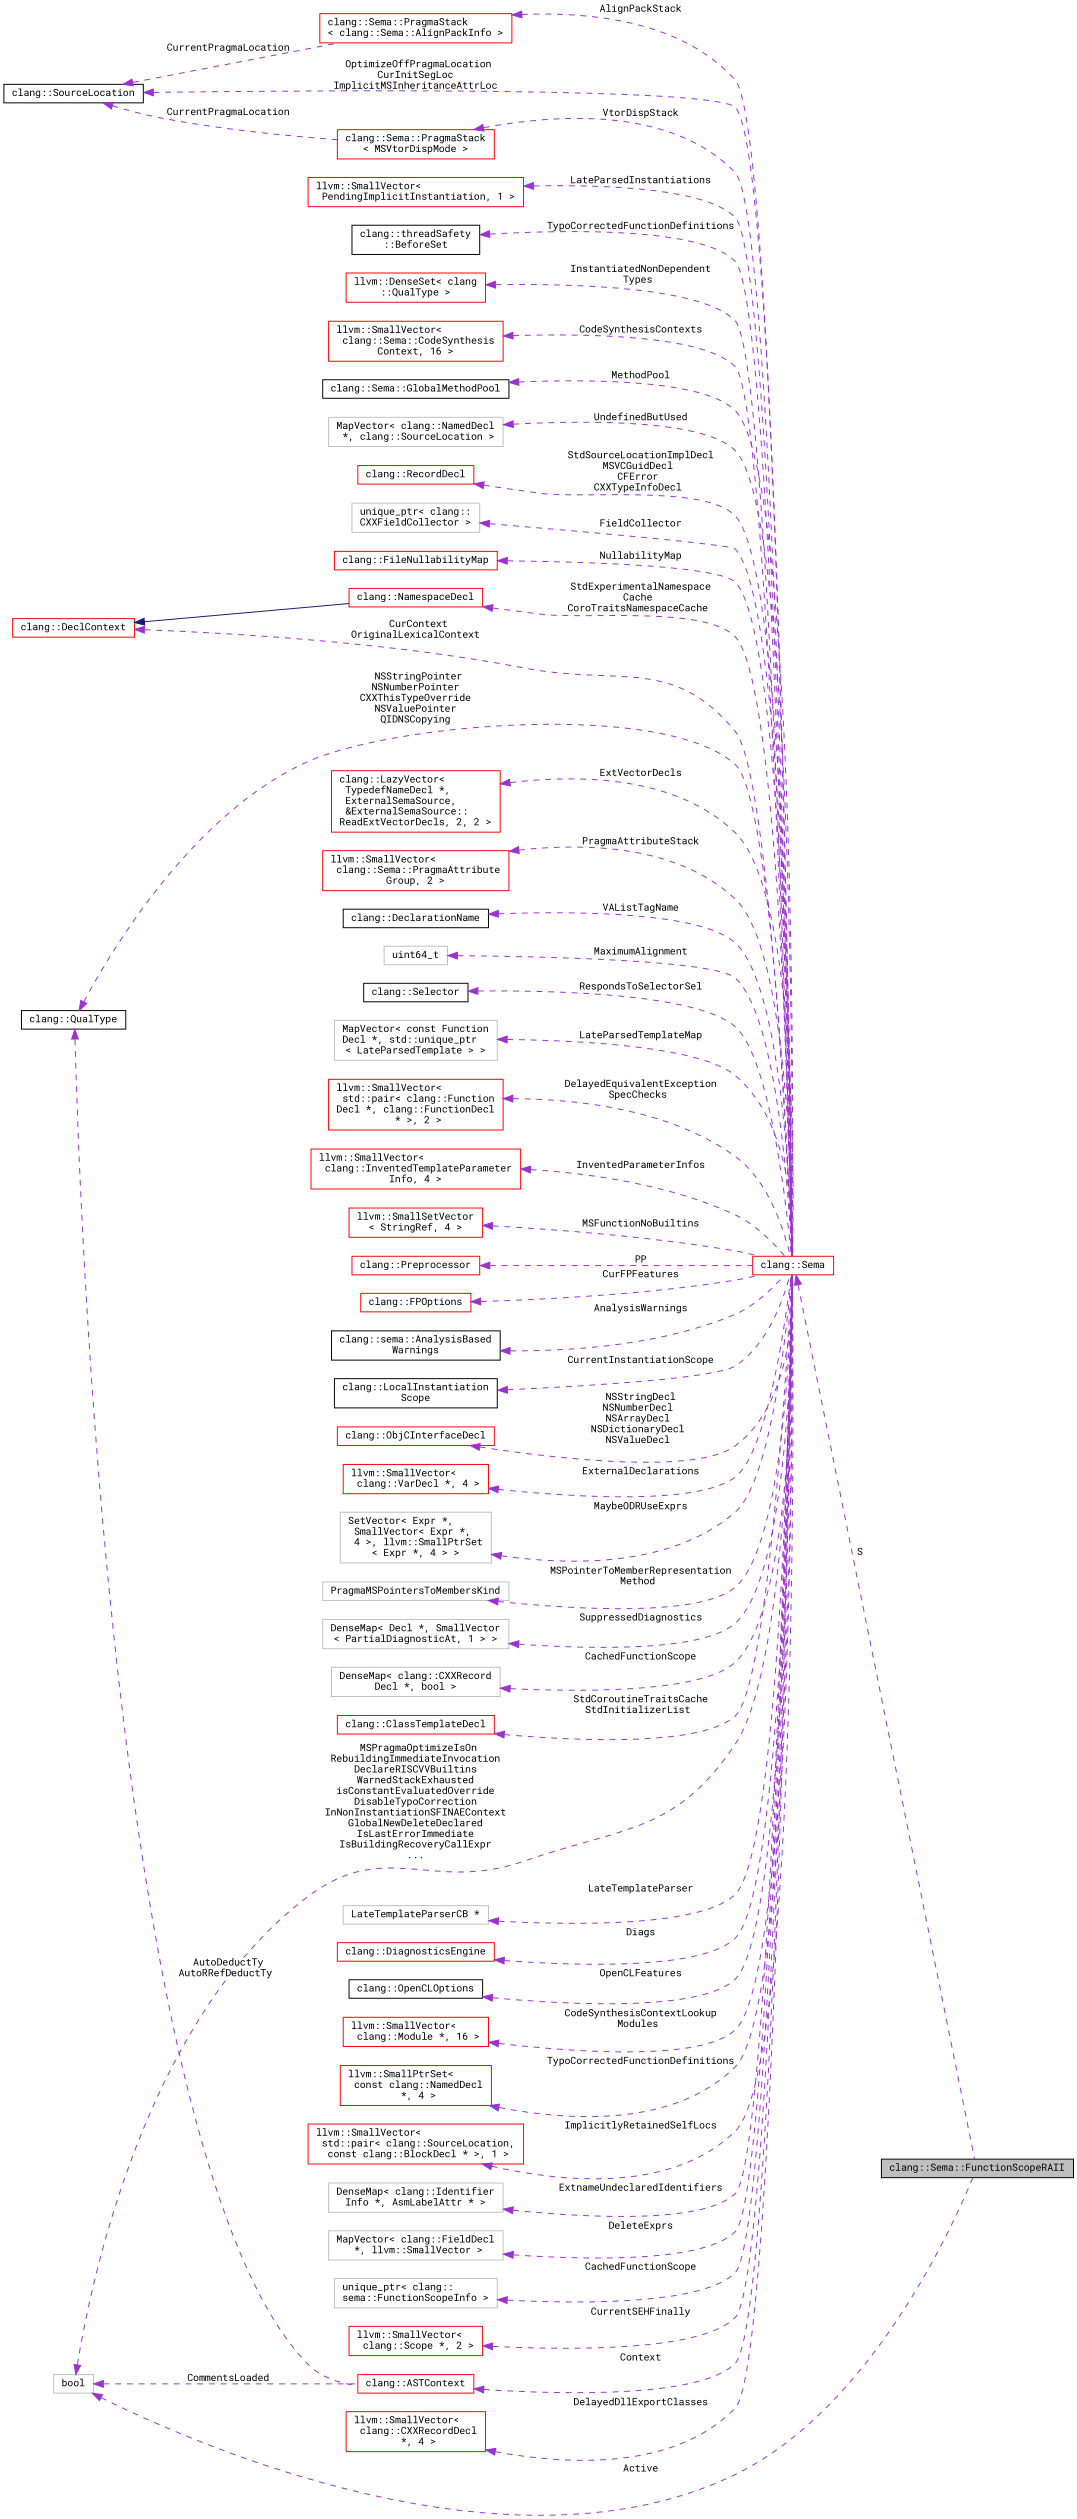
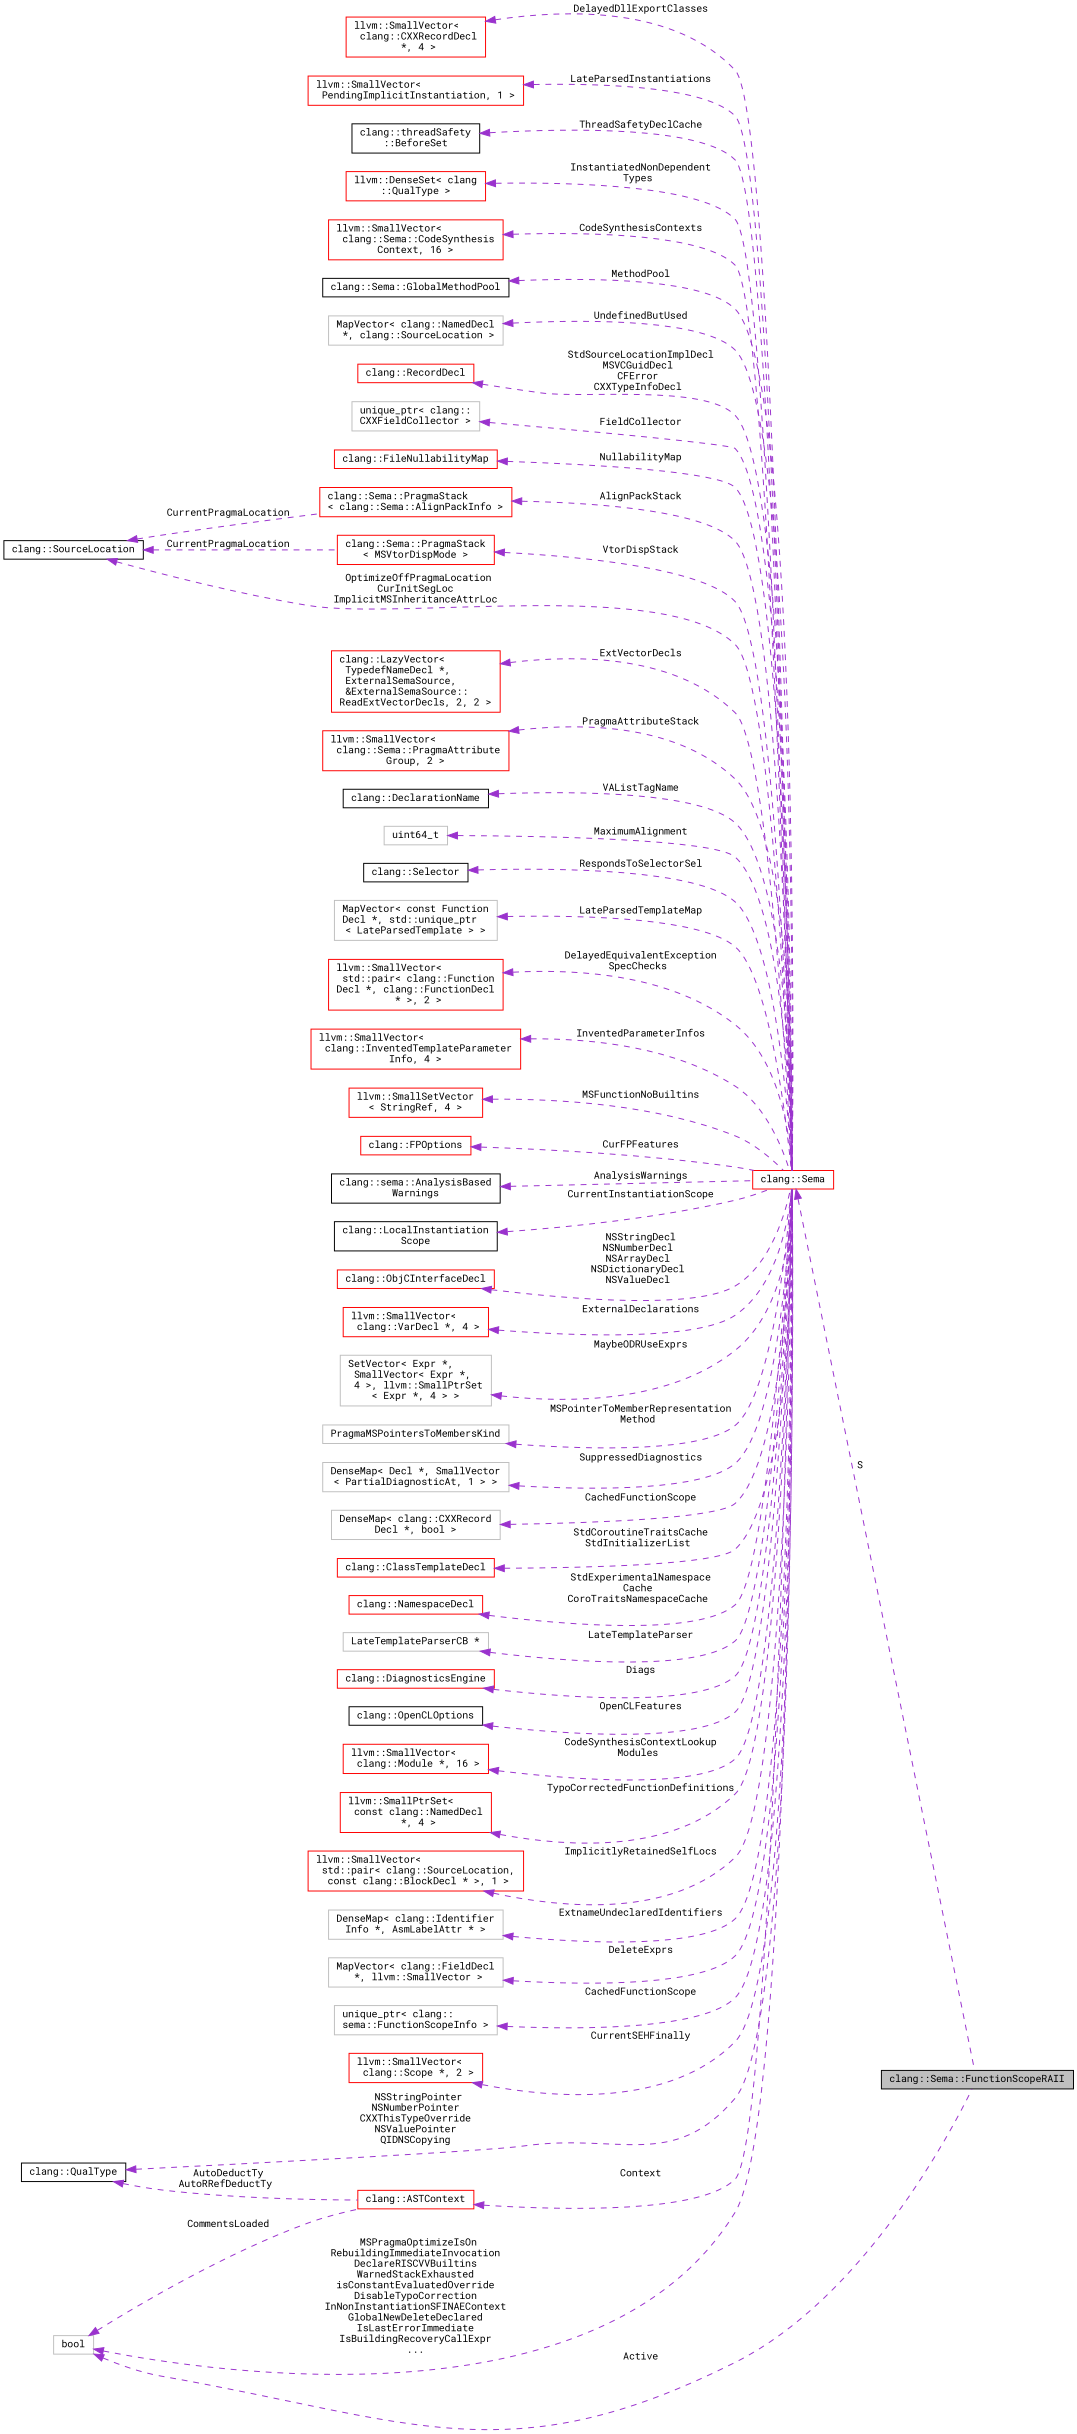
edge "clang::Sema" -> "clang::threadSafety ::BeforeSet": label " TypoCorrectedFunctionDefinitions" -> " ThreadSafetyDeclCache"
node "clang::DeclContext": removed
node "clang::Preprocessor": removed
